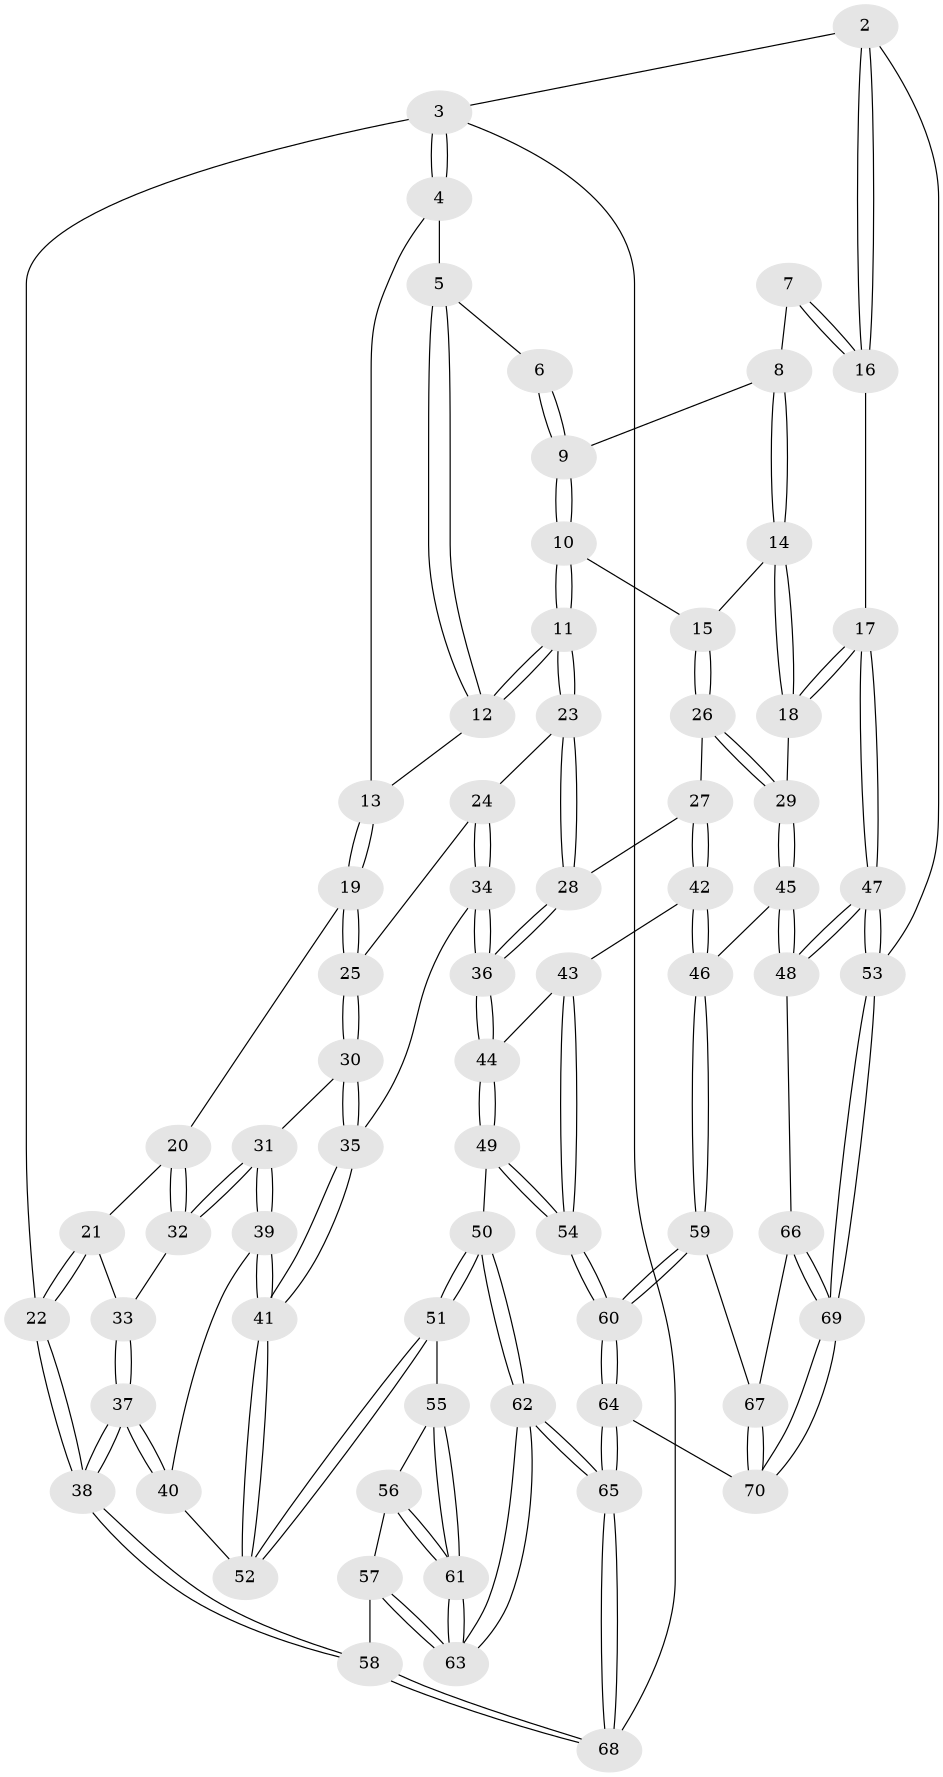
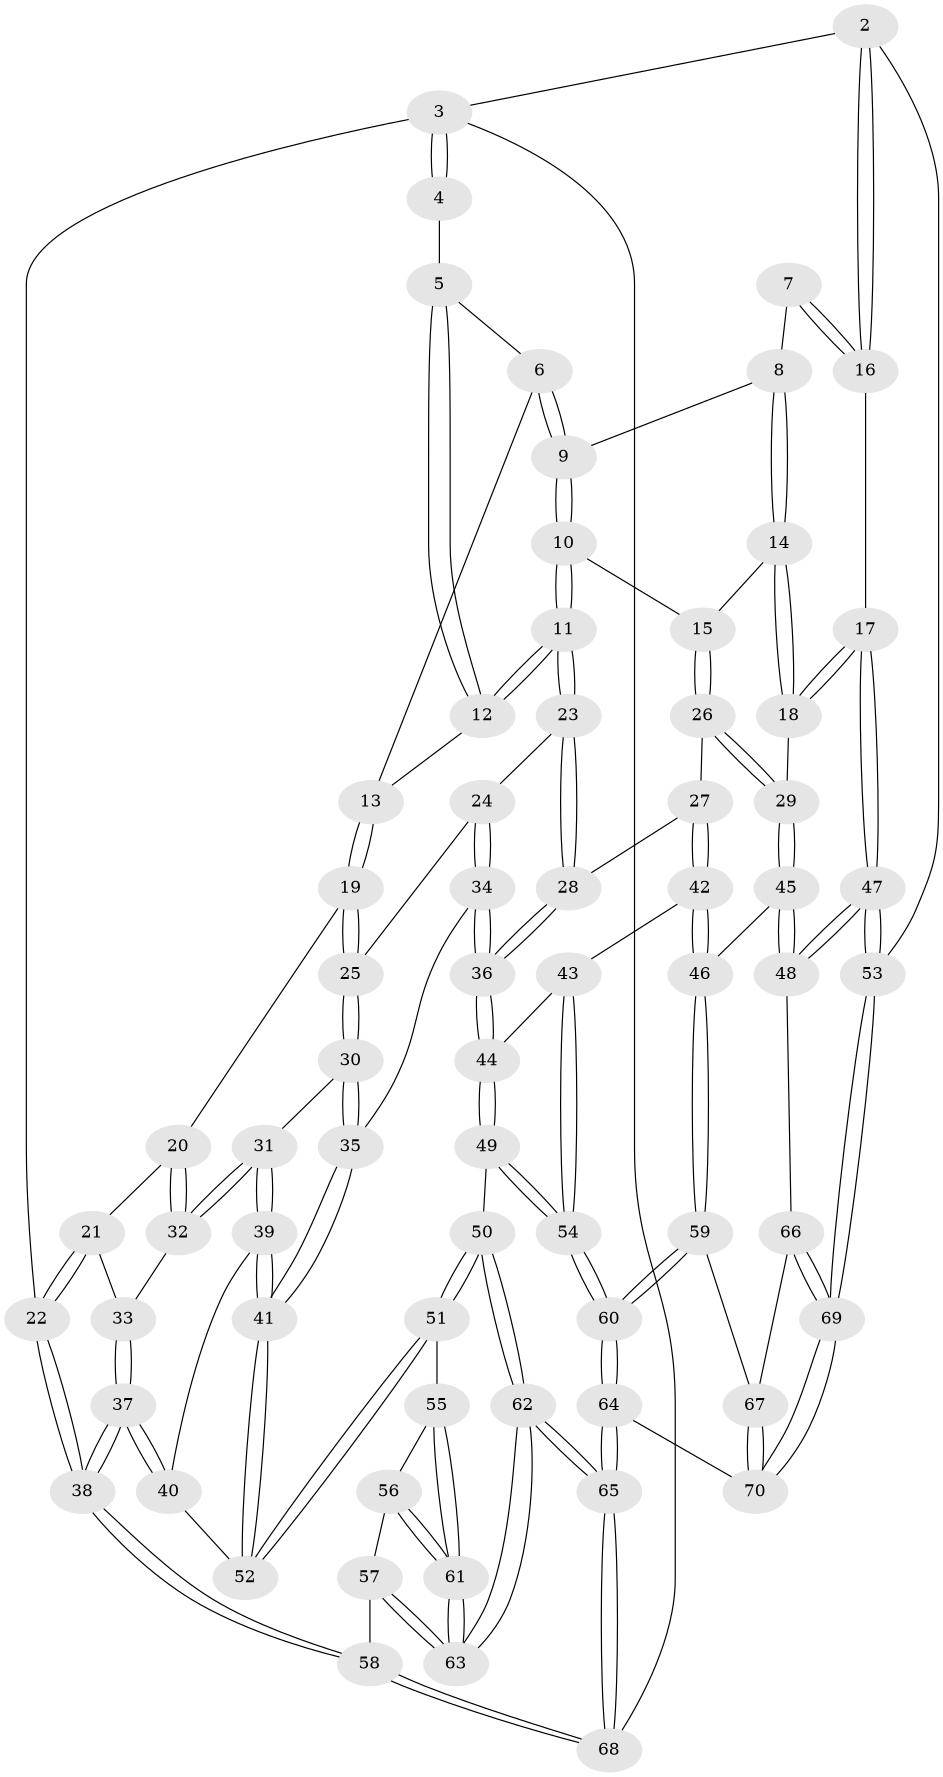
edge "4" -- "13": now "6" -- "13"
